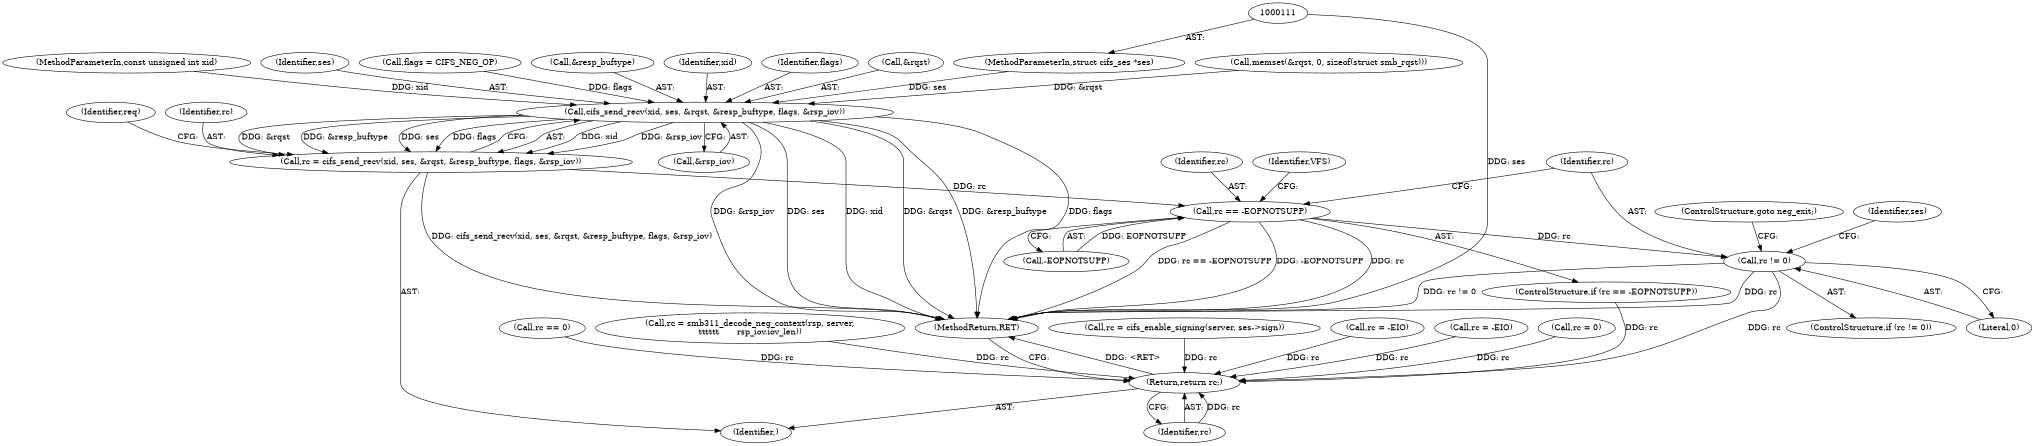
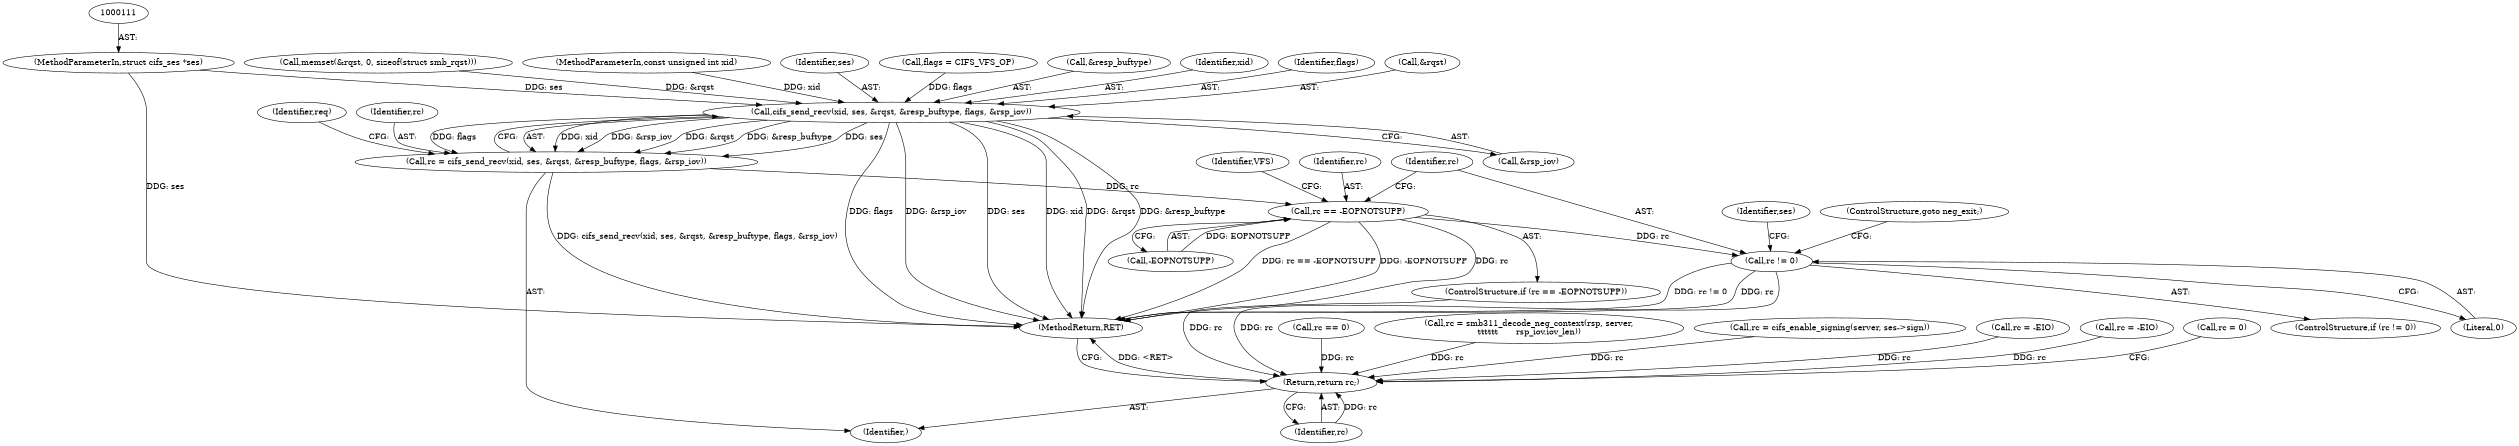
node "(Call,flags = CIFS_NEG_OP)": label "(Call,flags = CIFS_NEG_OP)" -> "(Call,flags = CIFS_VFS_OP)"
edge "1000111" -> "(MethodReturn,RET)": now "(MethodParameterIn,struct cifs_ses *ses)" -> "(MethodReturn,RET)"
edge "(Call,rc = 0)" -> "(Return,return rc;)": label "DDG: rc" -> "CFG: "
